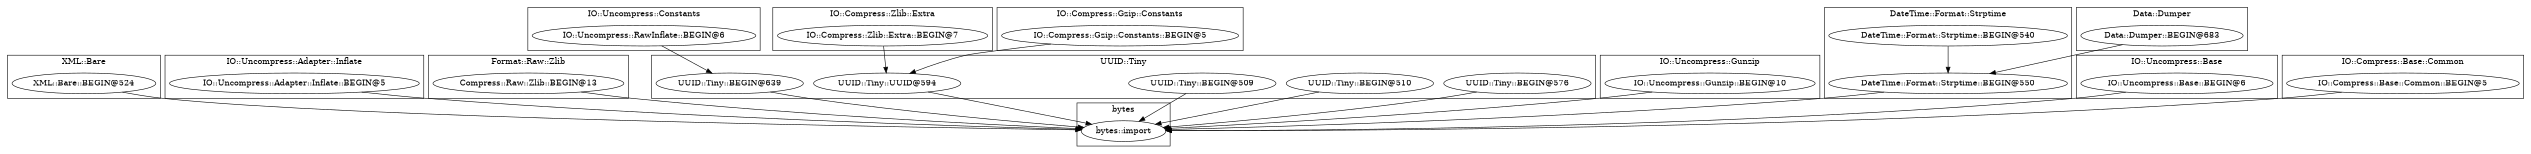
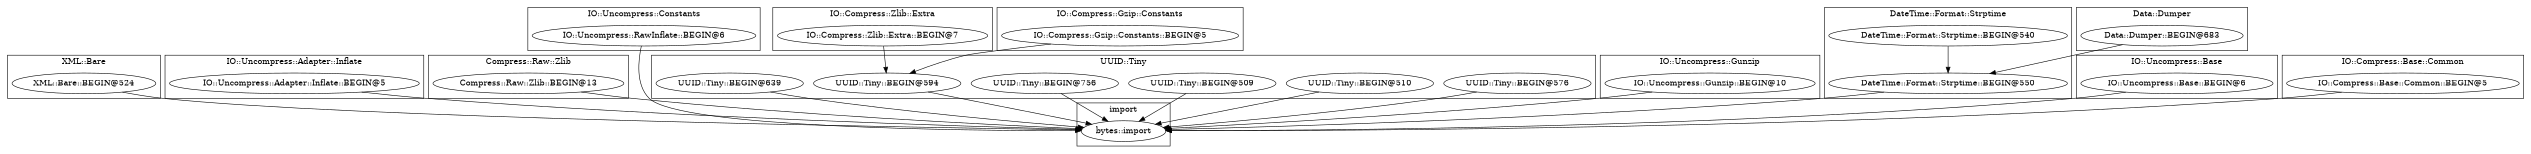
edge "IO::Uncompress::RawInflate::BEGIN@6" -> "UUID::Tiny::BEGIN@639": now "IO::Uncompress::RawInflate::BEGIN@6" -> "bytes::import"
cluster "Format::Raw::Zlib": label "Format::Raw::Zlib" -> "Compress::Raw::Zlib"
node "UUID::Tiny::UUID@594": label "UUID::Tiny::UUID@594" -> "UUID::Tiny::BEGIN@594"
node "UUID::Tiny::BEGIN@756": added
cluster "bytes": label "bytes" -> "import"
